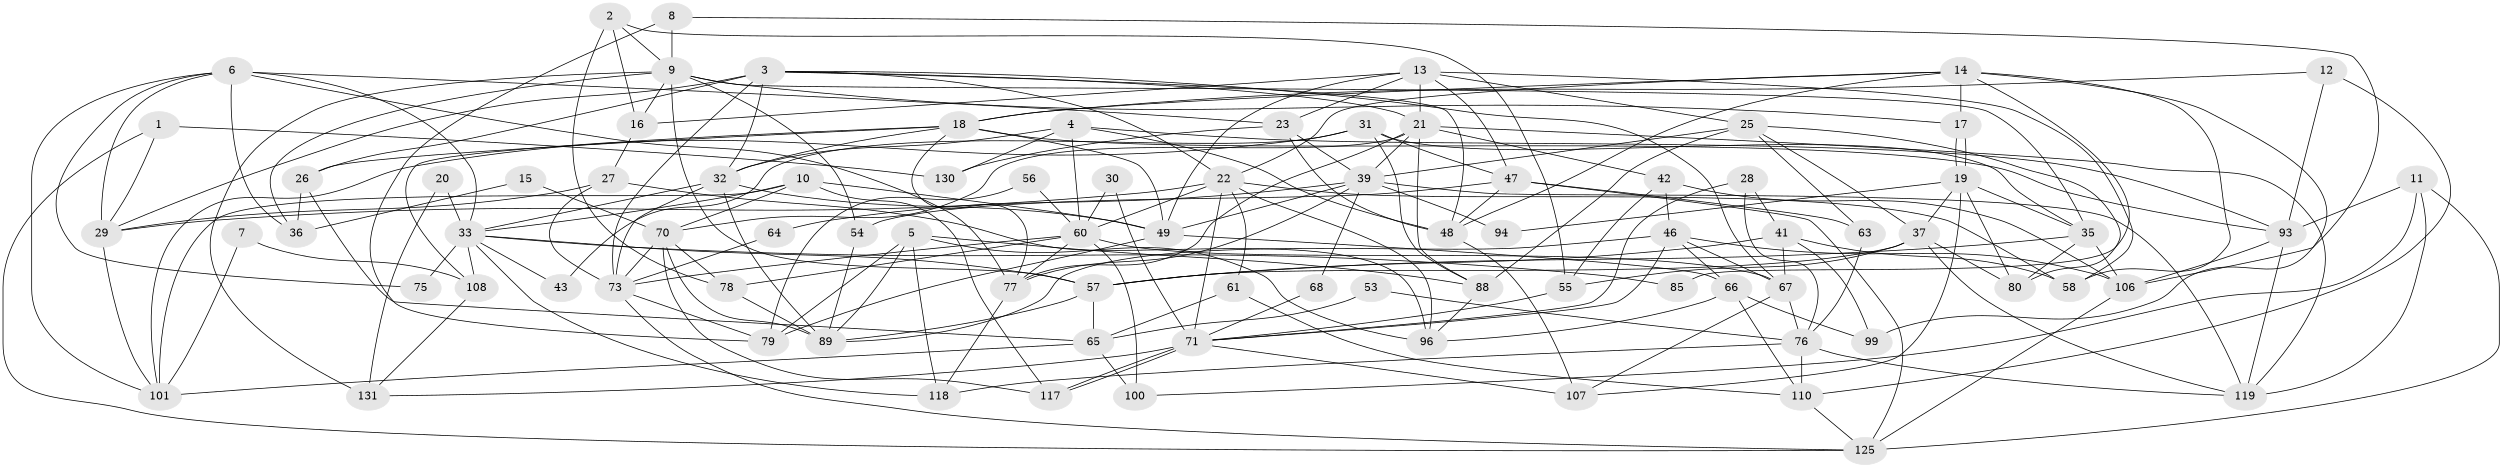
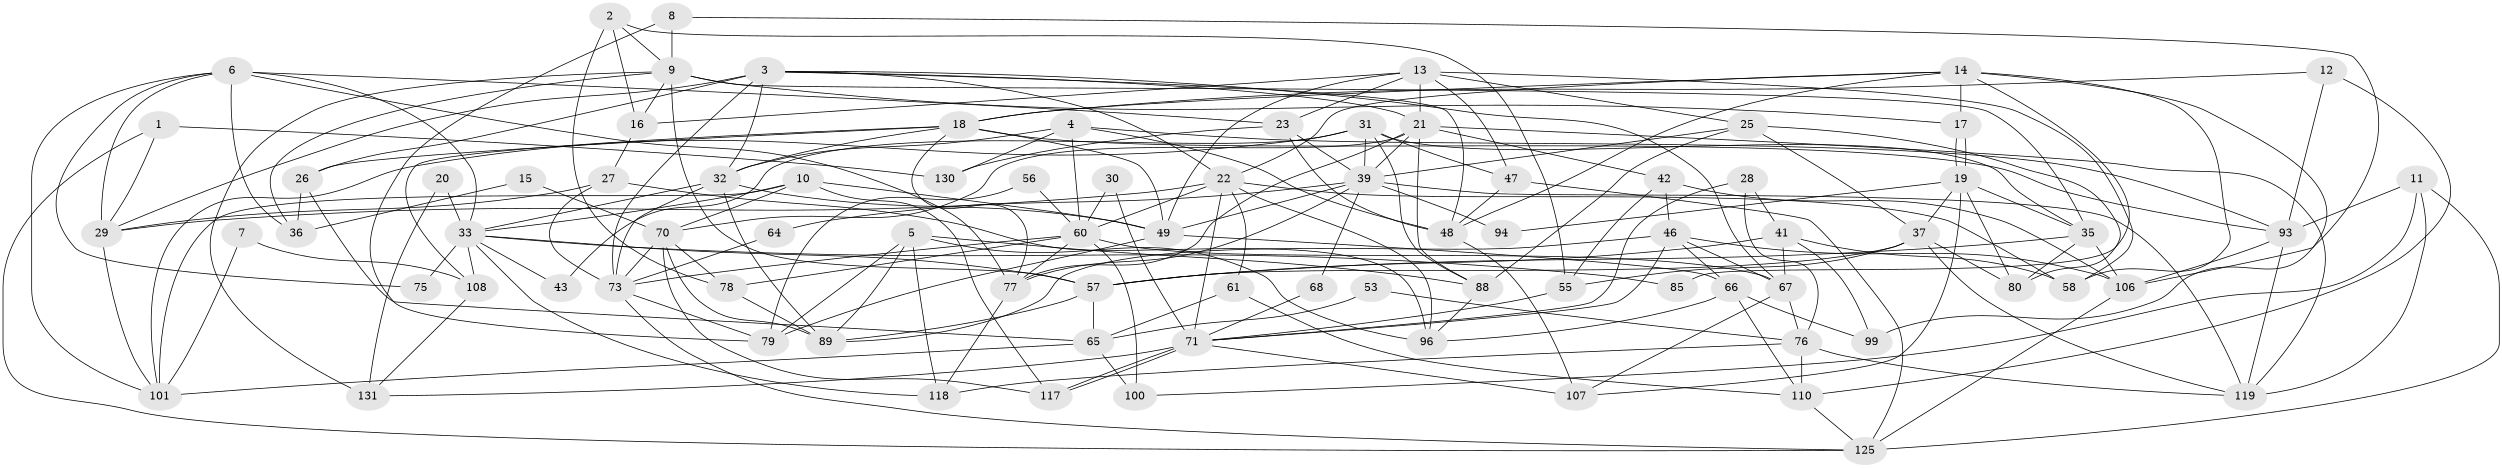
edge "31" -- "39": added
node "54": removed
node "63": removed
